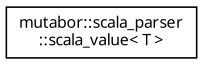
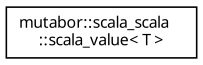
node "mutabor::scala_parser ::scala_value< T >": label "mutabor::scala_parser ::scala_value< T >" -> "mutabor::scala_scala ::scala_value< T >"
